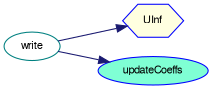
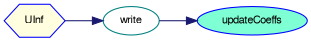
edge "write" -> "UInf": reversed
